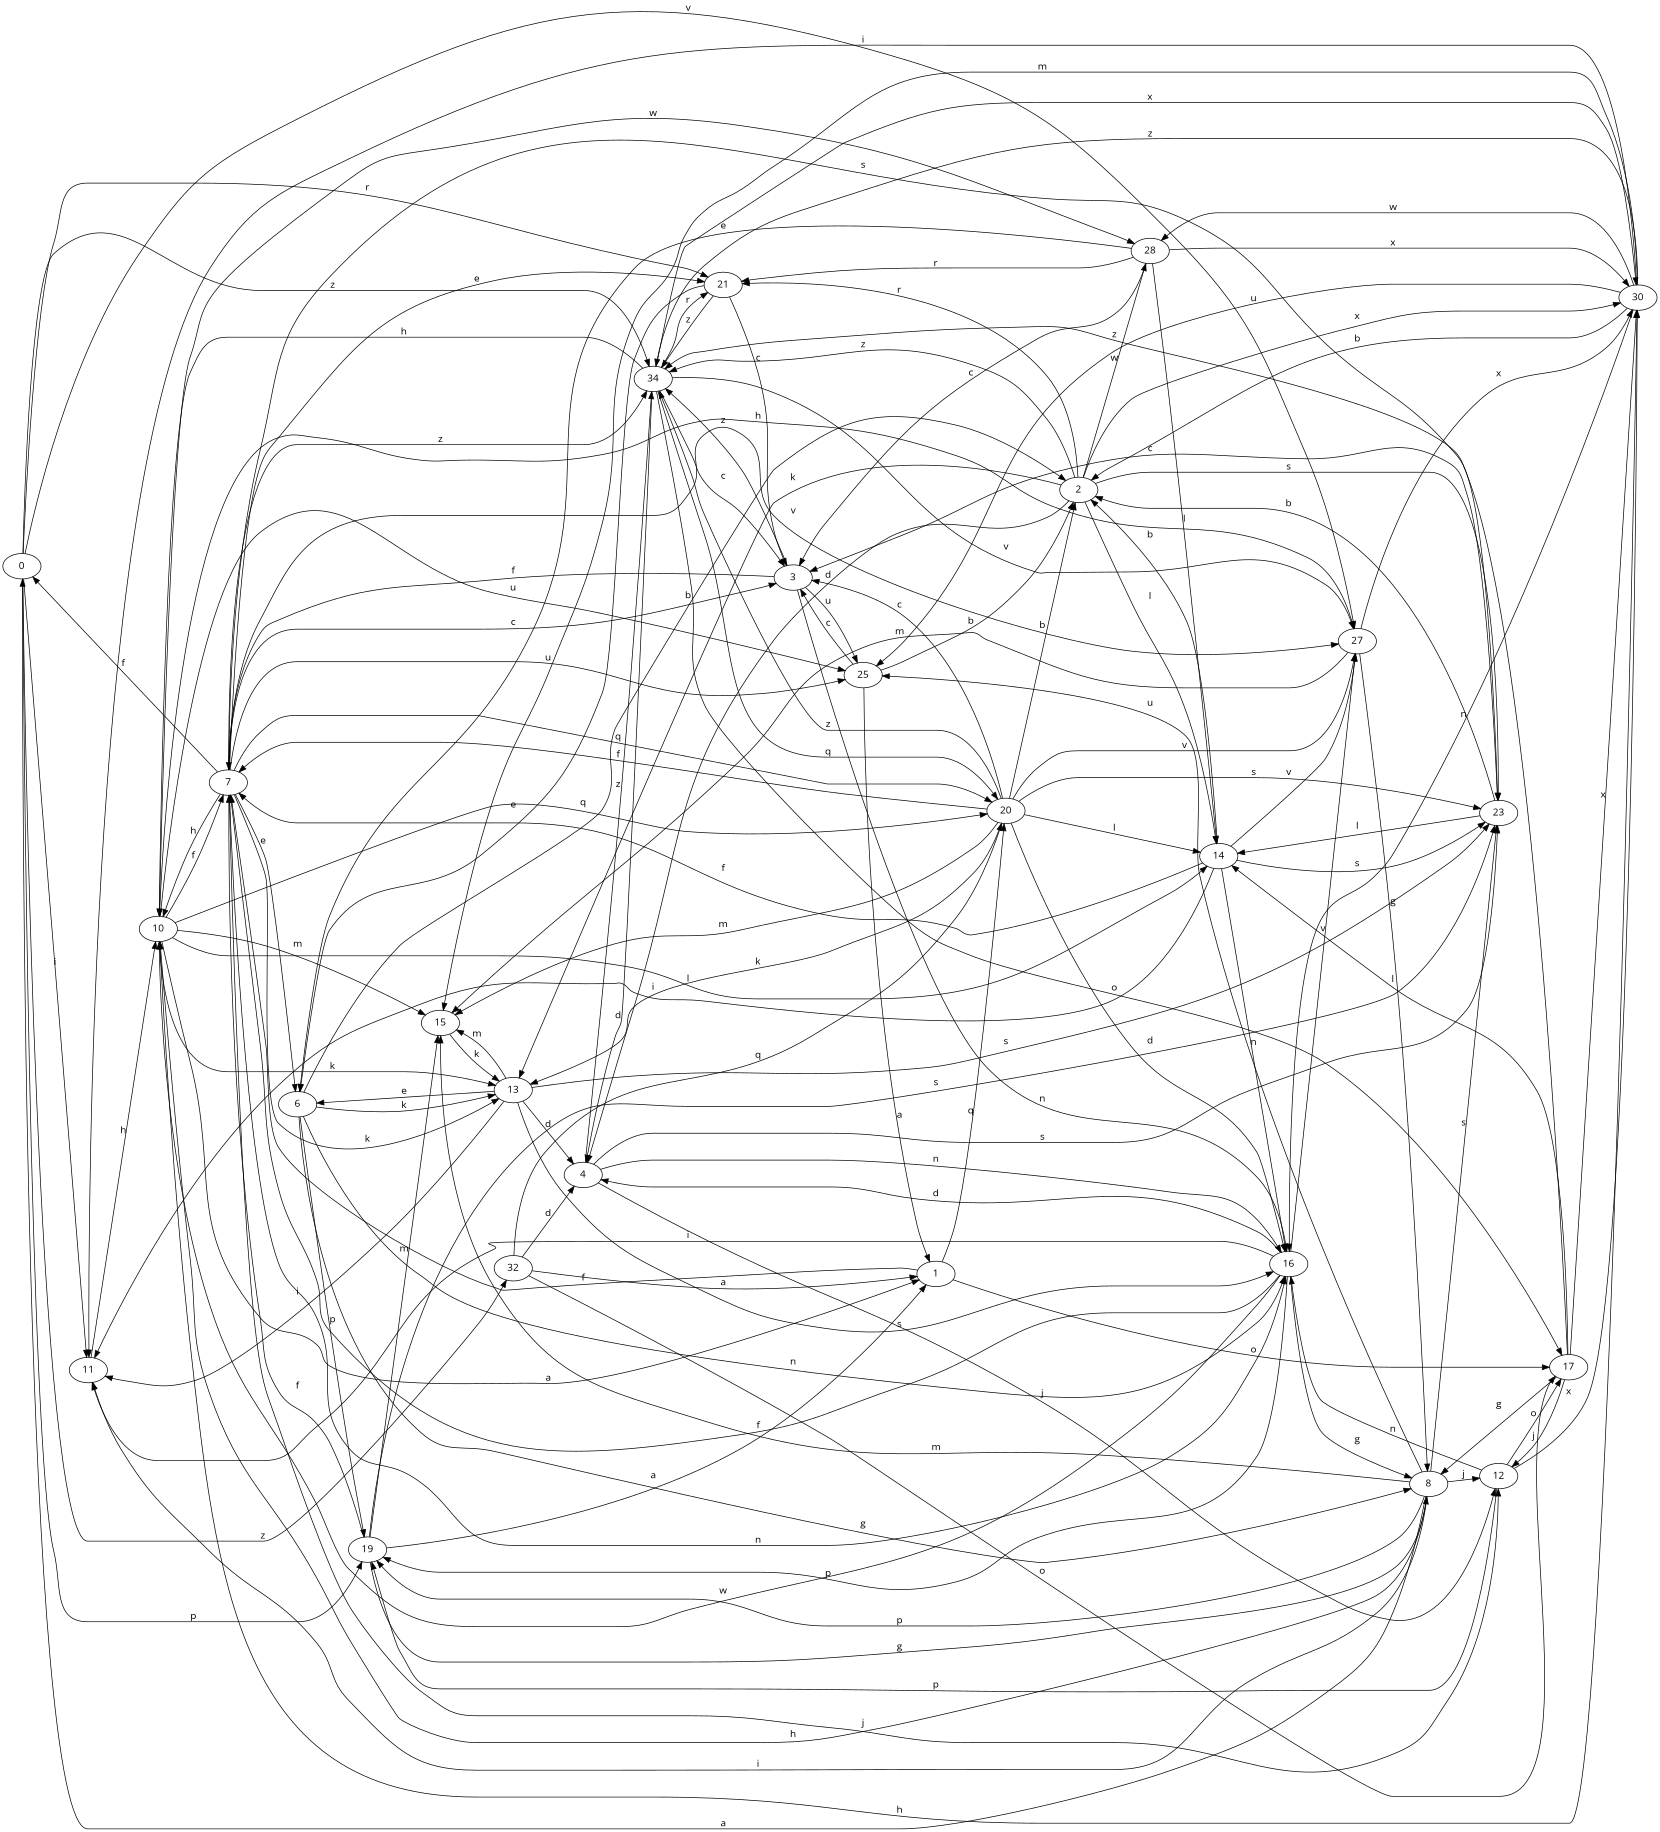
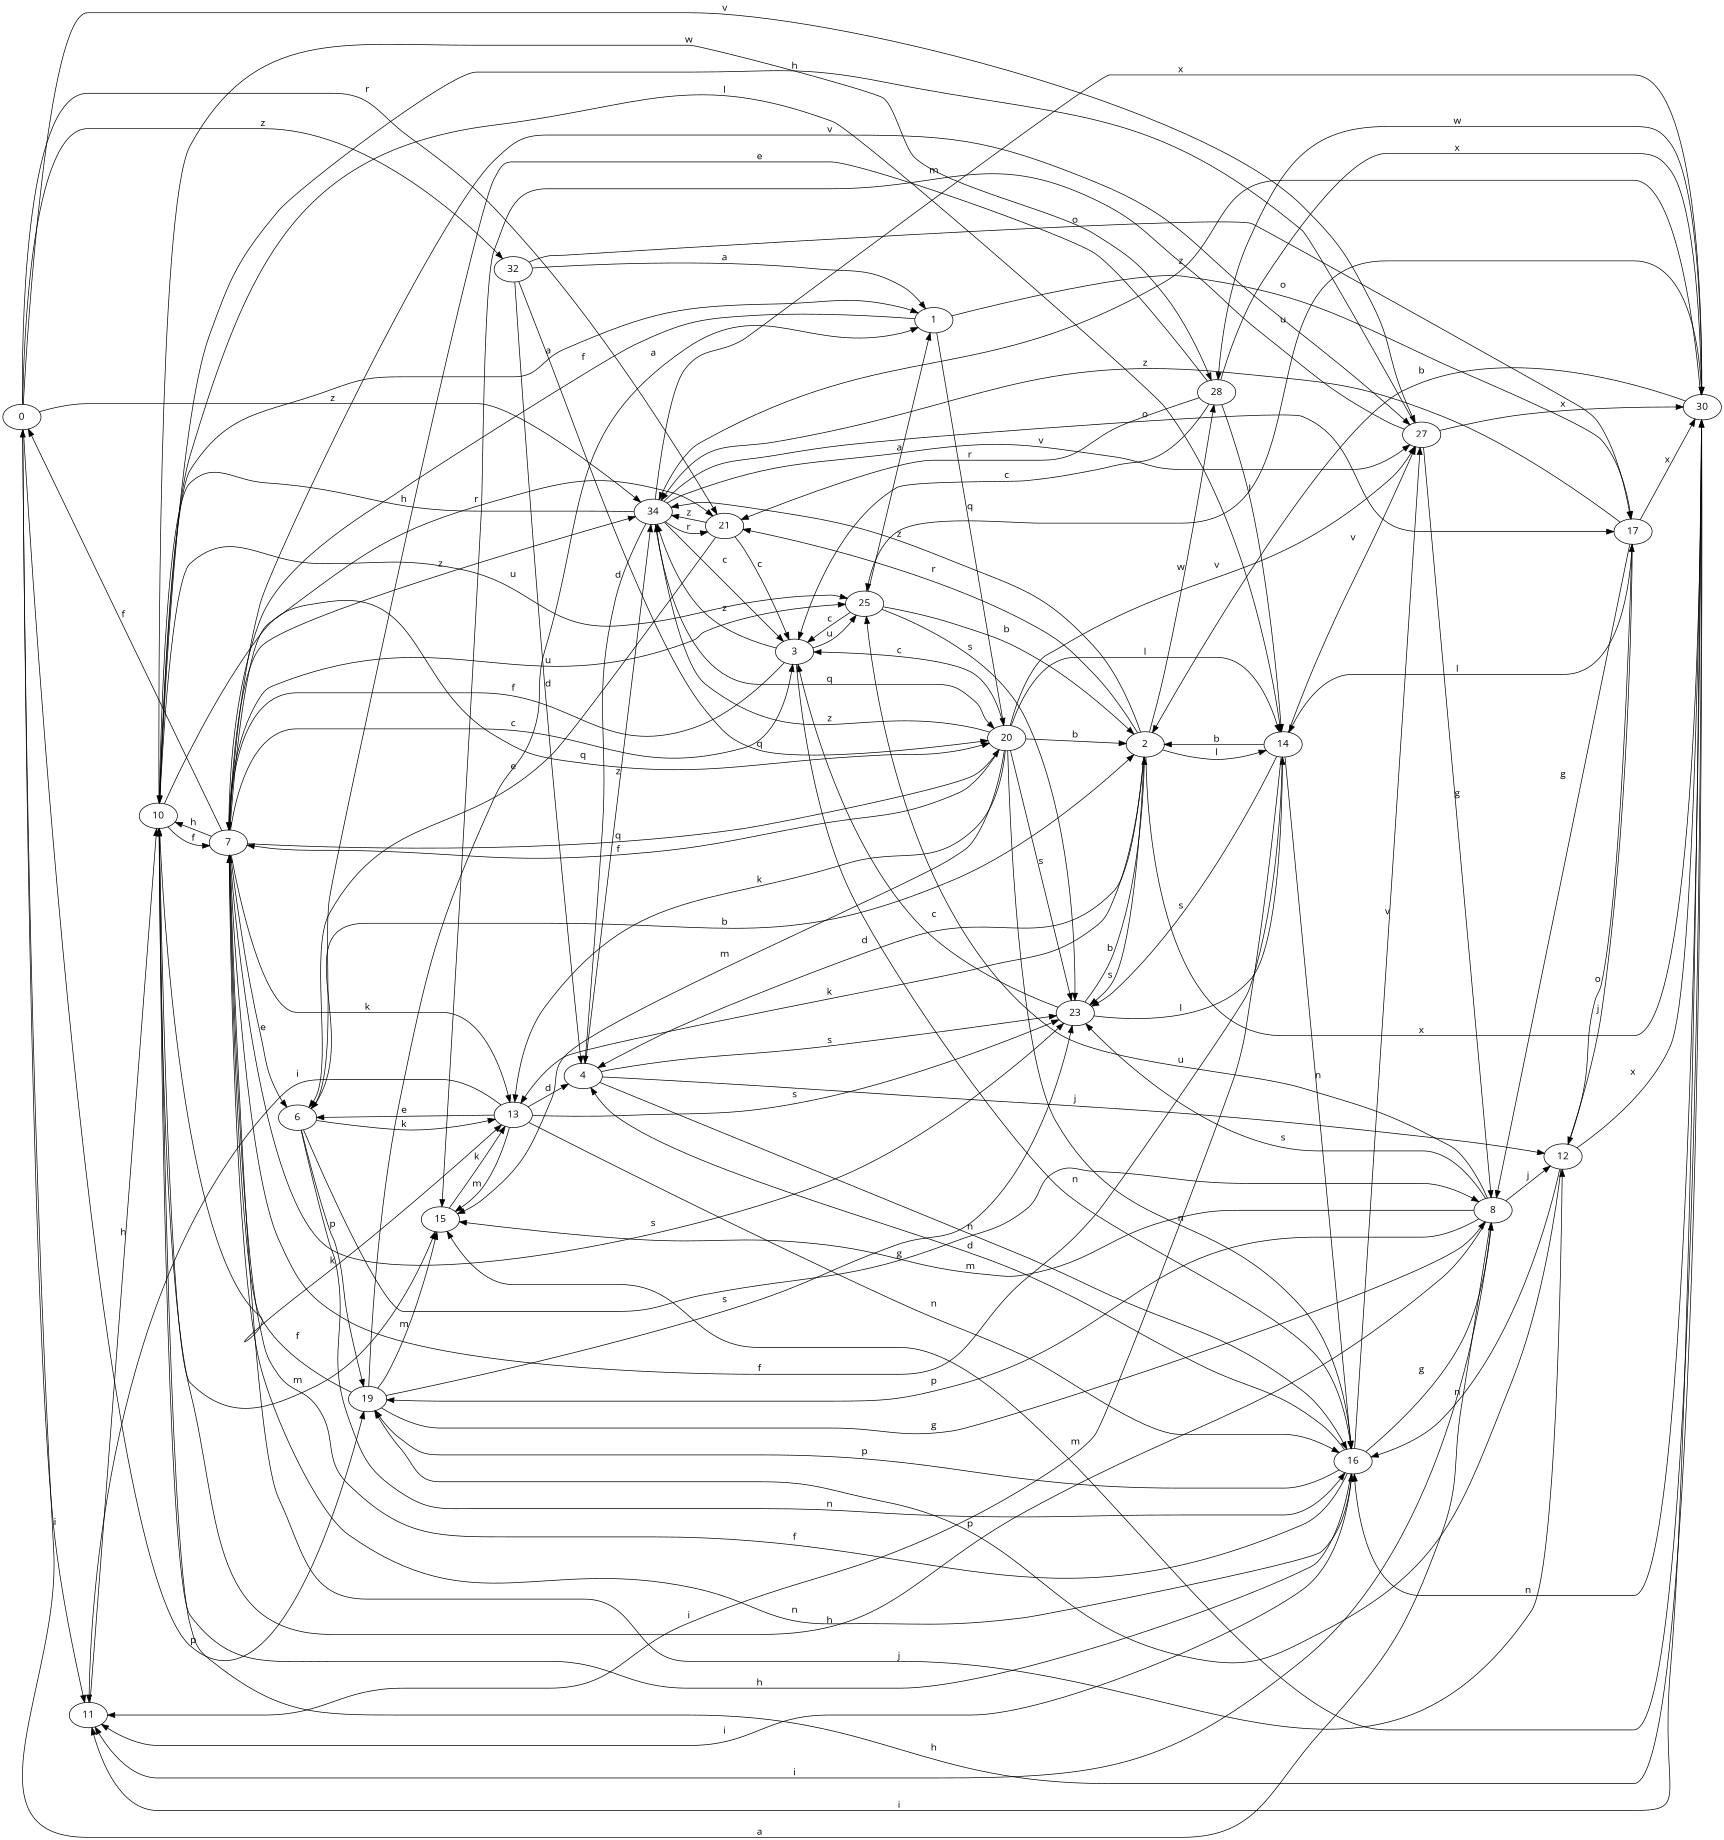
edge "7" -> "21": label "e" -> "r"
edge "25" -> "23": added, label "s"
edge "20" -> "16": label "d" -> "n"
edge "13" -> "16": label "s" -> "n"
edge "16" -> "10": label "w" -> "h"
